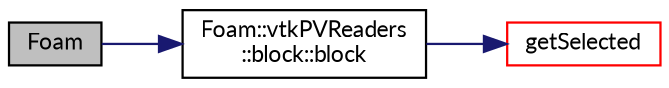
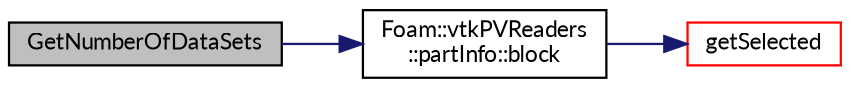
node "Foam": label "Foam" -> "GetNumberOfDataSets"
node "Foam::vtkPVReaders ::block::block": label "Foam::vtkPVReaders ::block::block" -> "Foam::vtkPVReaders ::partInfo::block"
